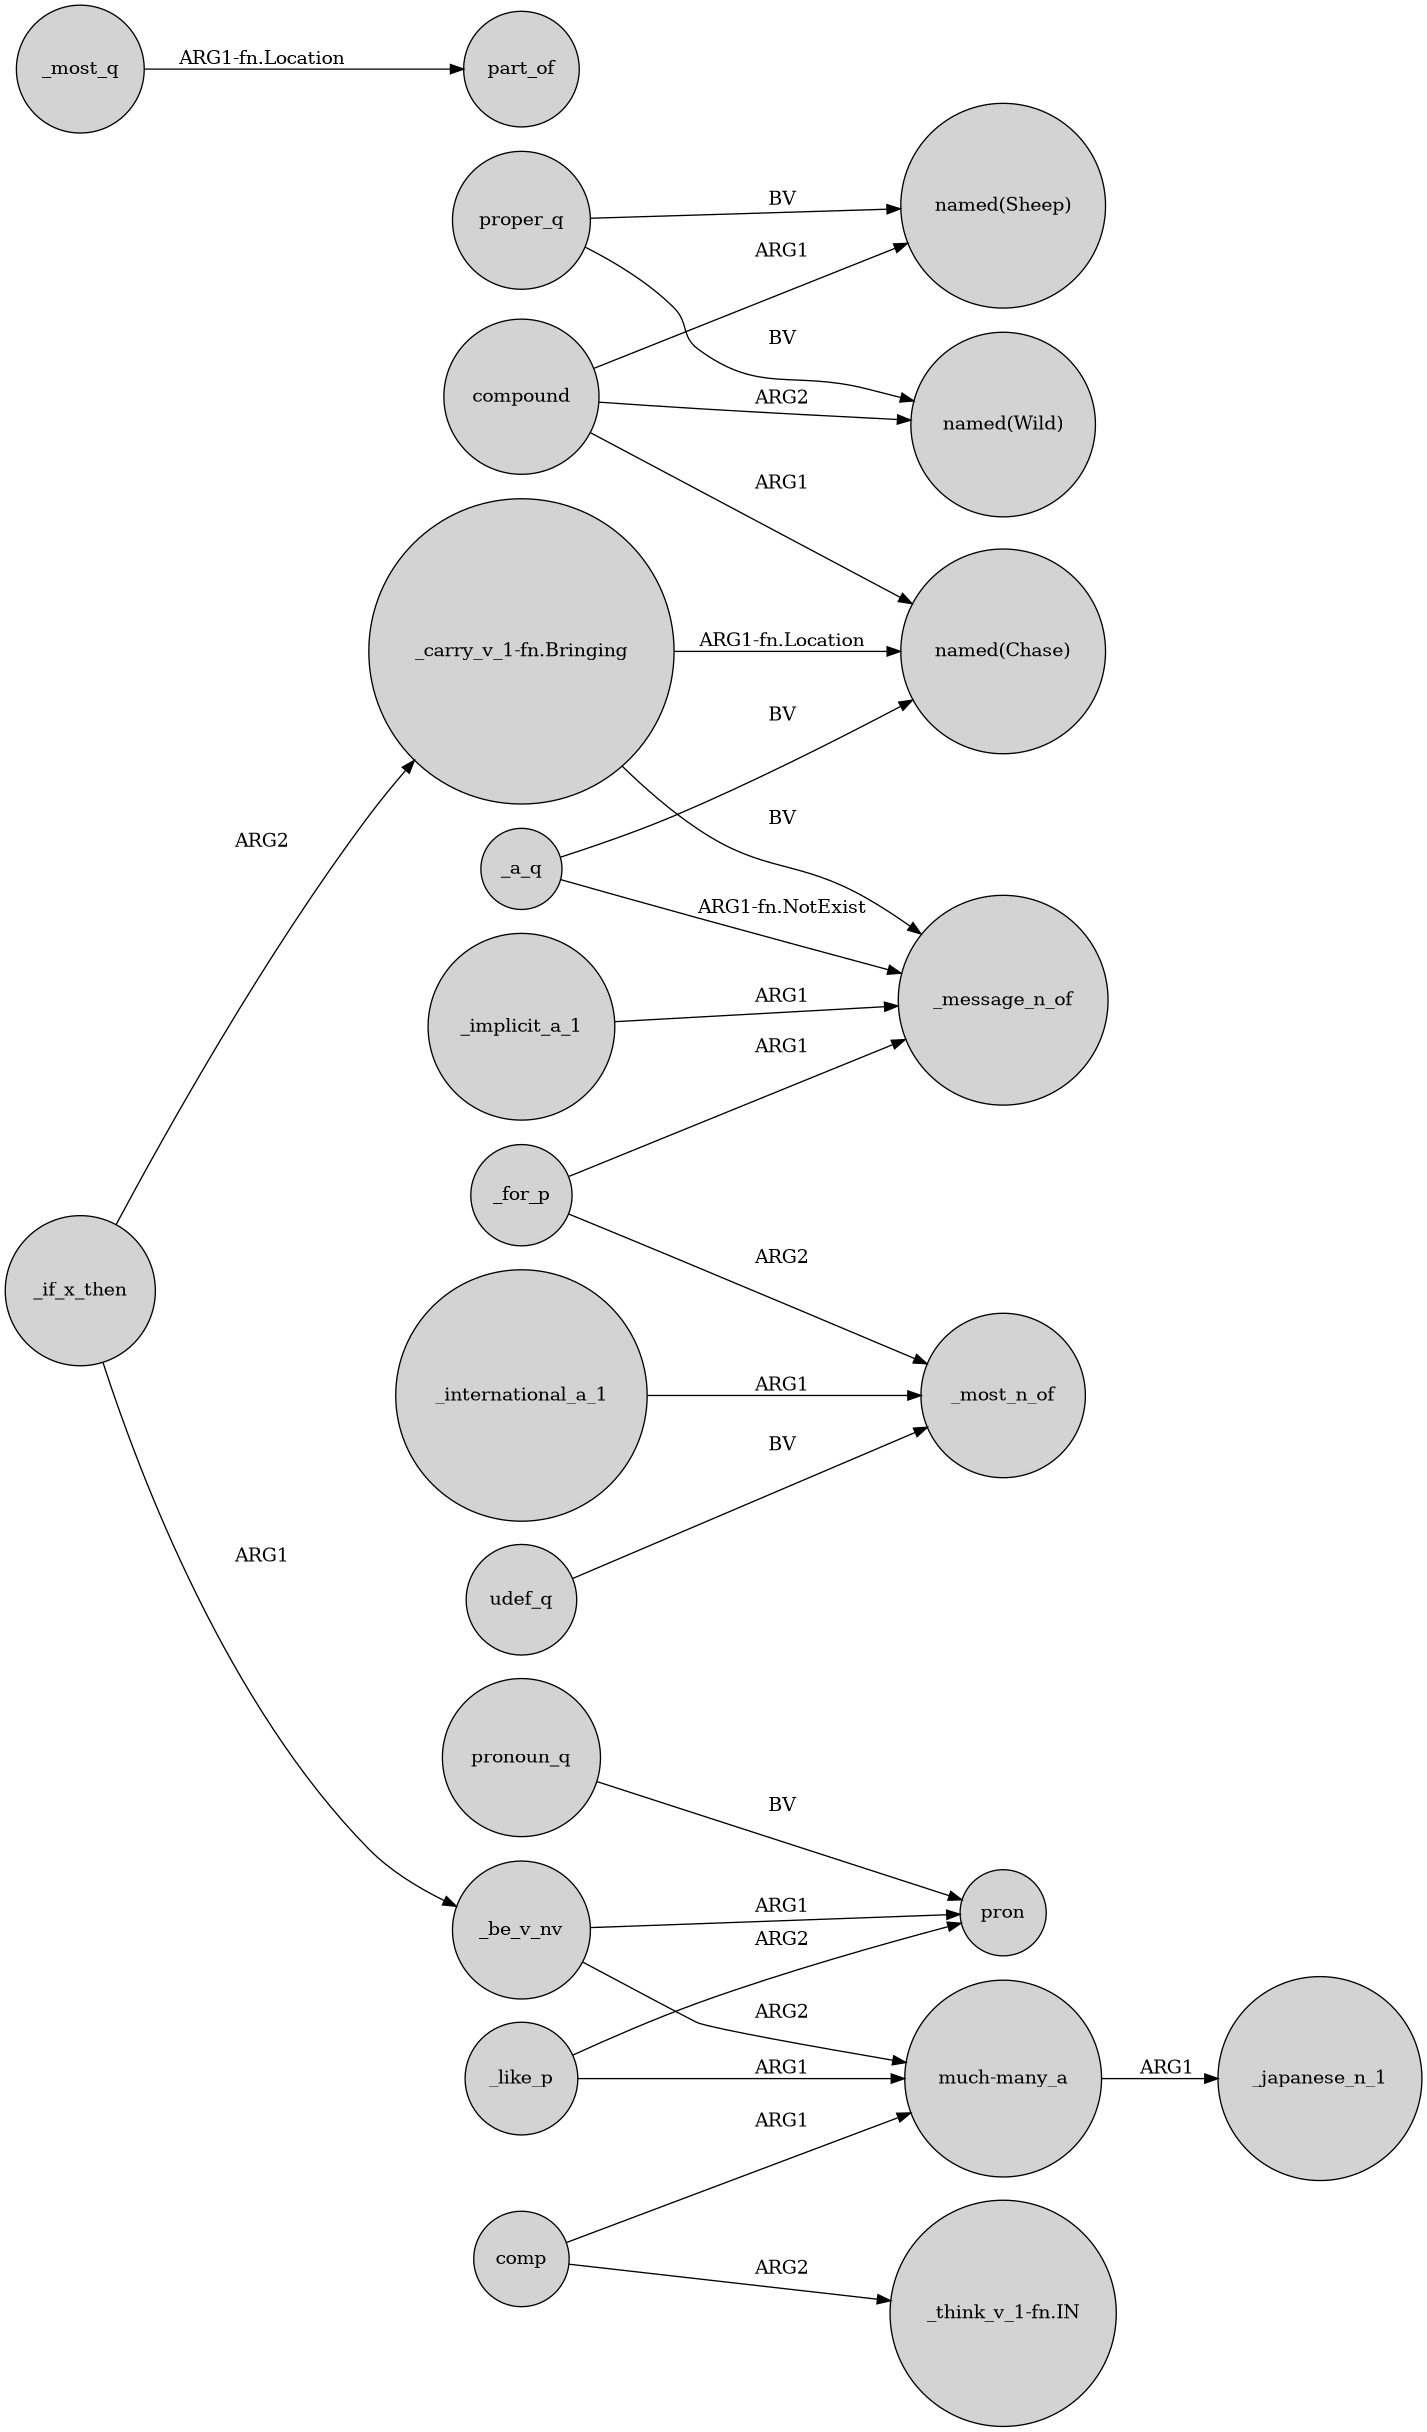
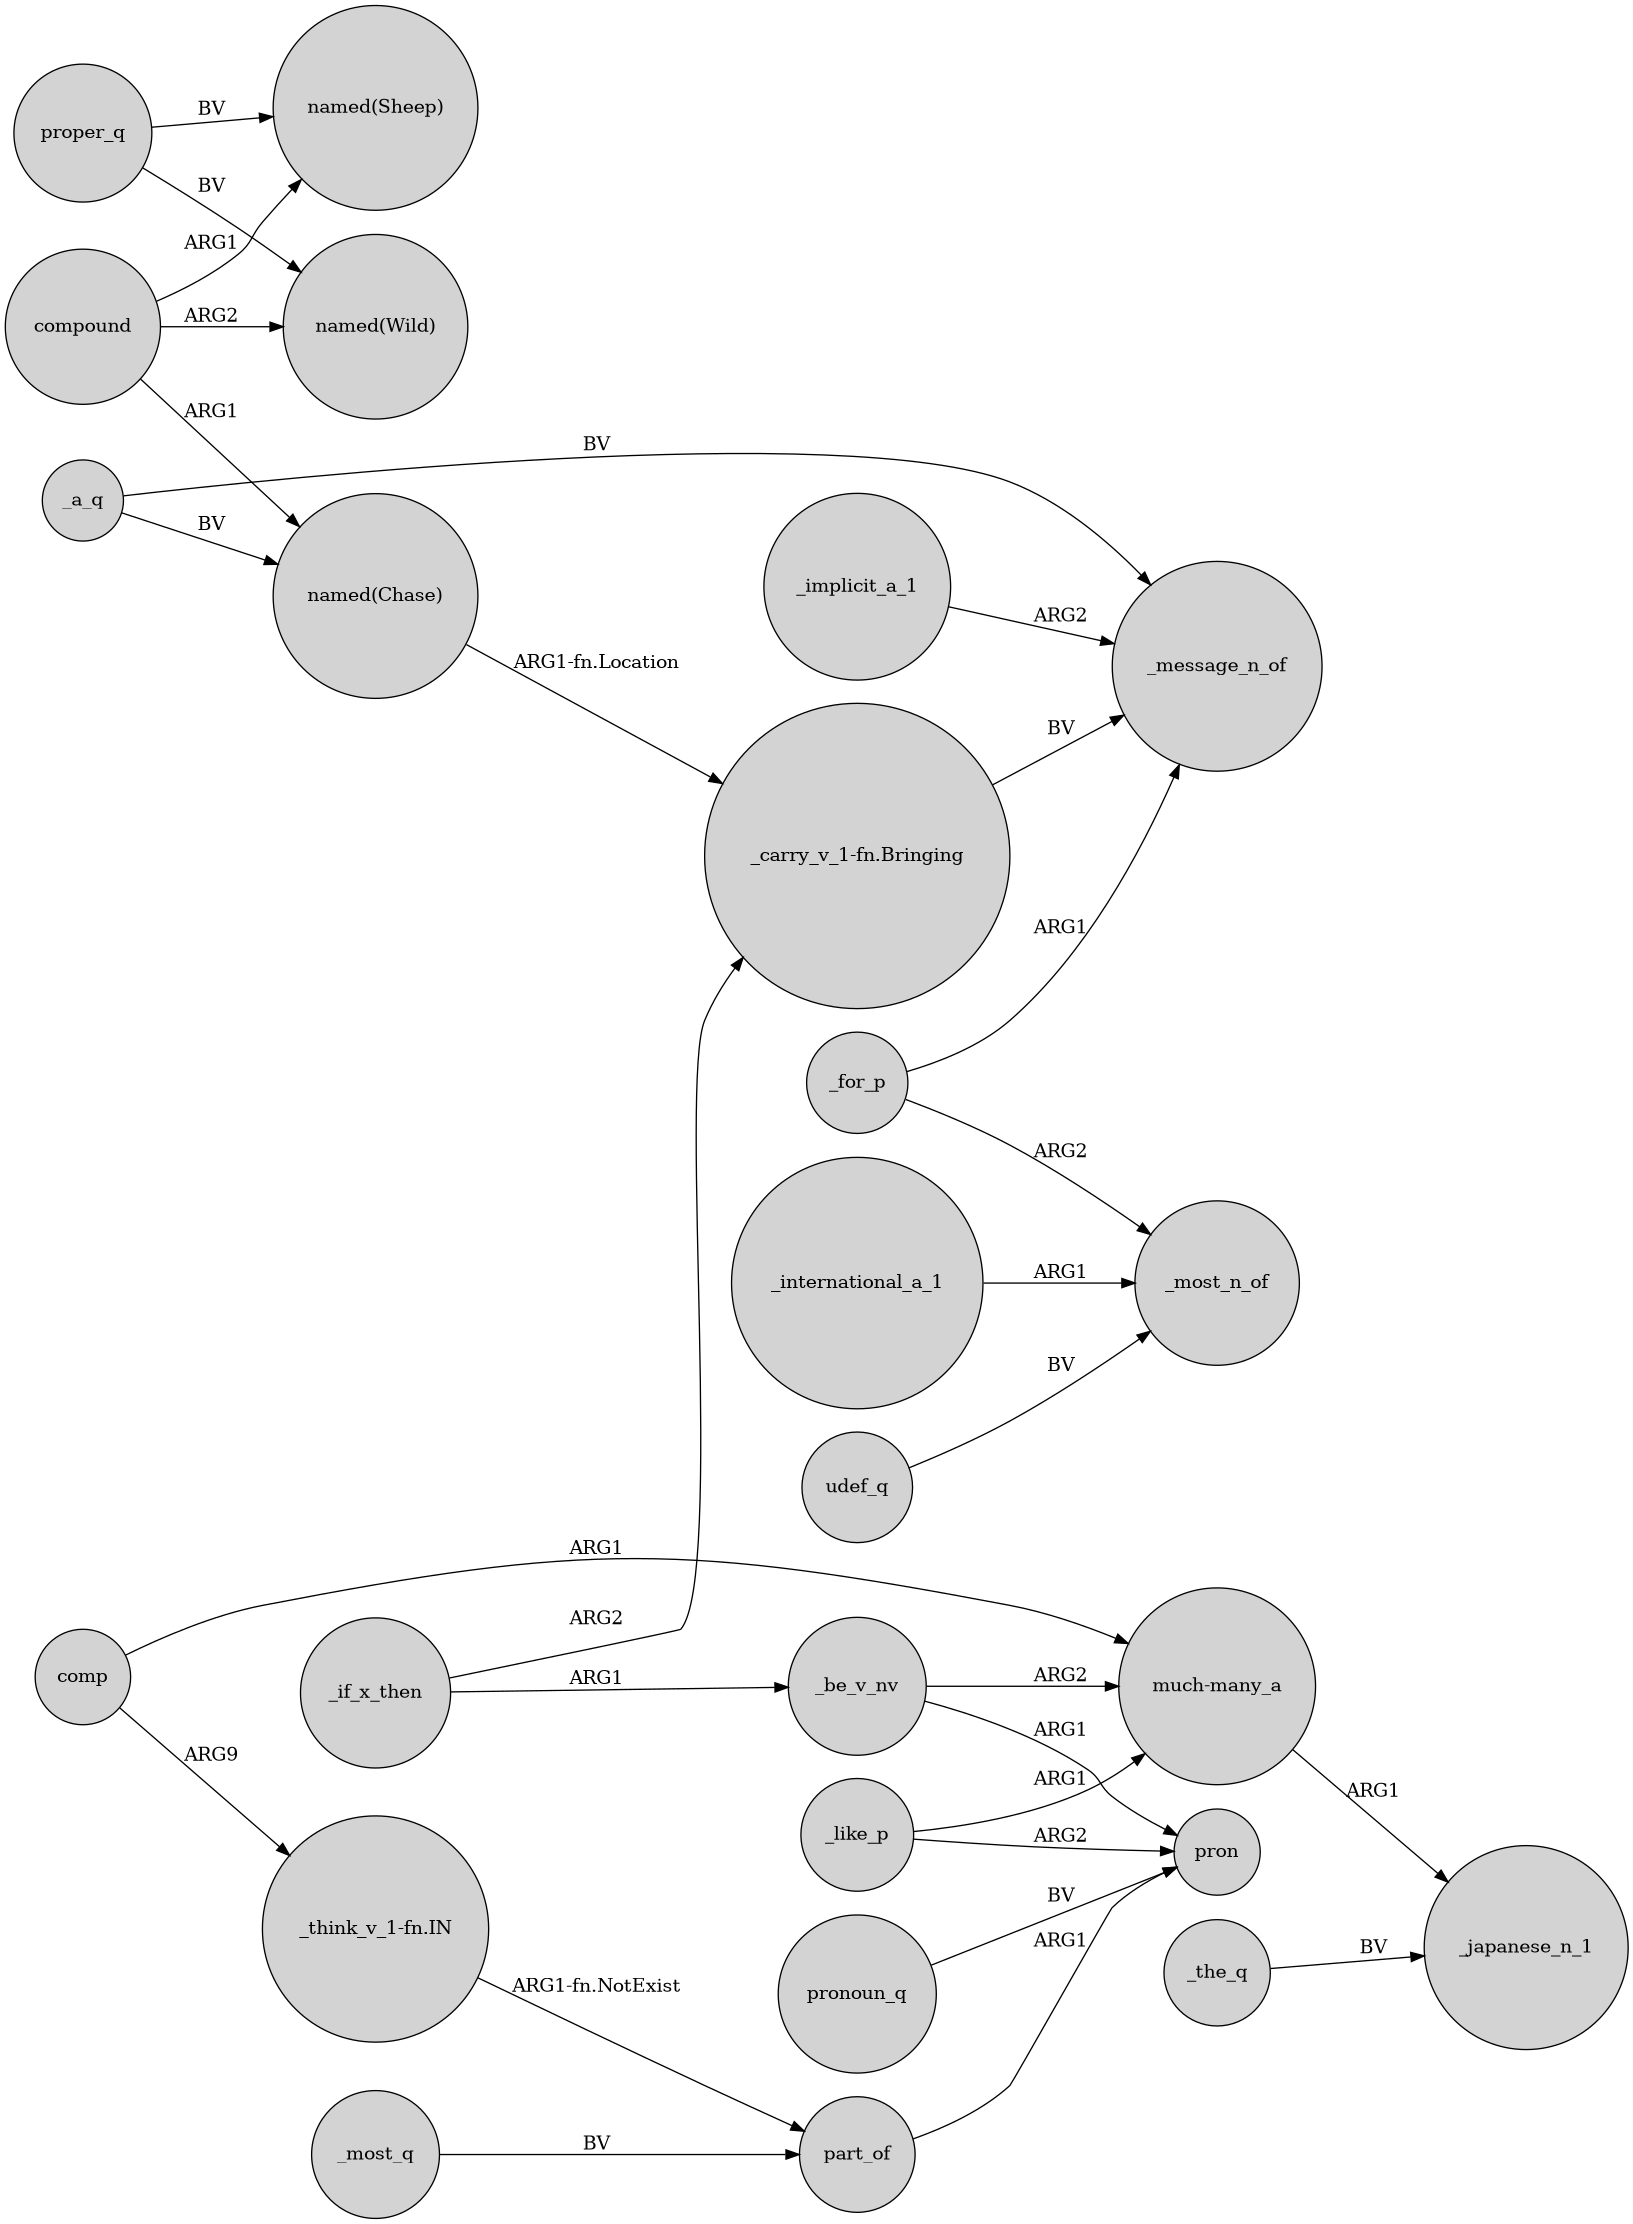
edge "_most_q" -> "part_of": label "ARG1-fn.Location" -> "BV"
edge "_carry_v_1-fn.Bringing" -> "named(Chase)": reversed
edge "_a_q" -> "_message_n_of": label "ARG1-fn.NotExist" -> "BV"
edge "_implicit_a_1" -> "_message_n_of": label "ARG1" -> "ARG2"
node "_the_q": added
edge "part_of" -> "pron": added, label "ARG1"
edge "_think_v_1-fn.IN" -> "part_of": added, label "ARG1-fn.NotExist"
edge "comp" -> "_think_v_1-fn.IN": label "ARG2" -> "ARG9"
